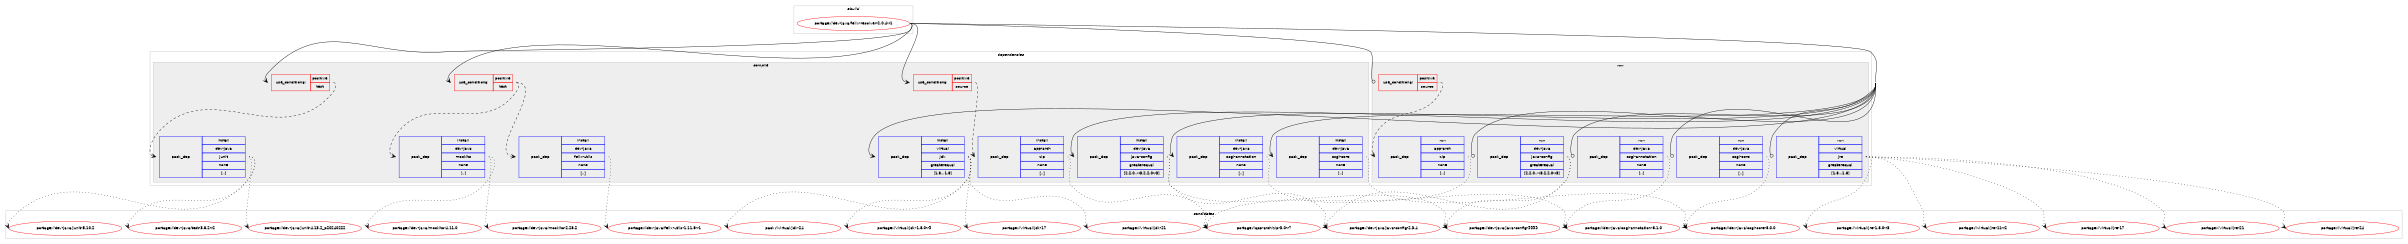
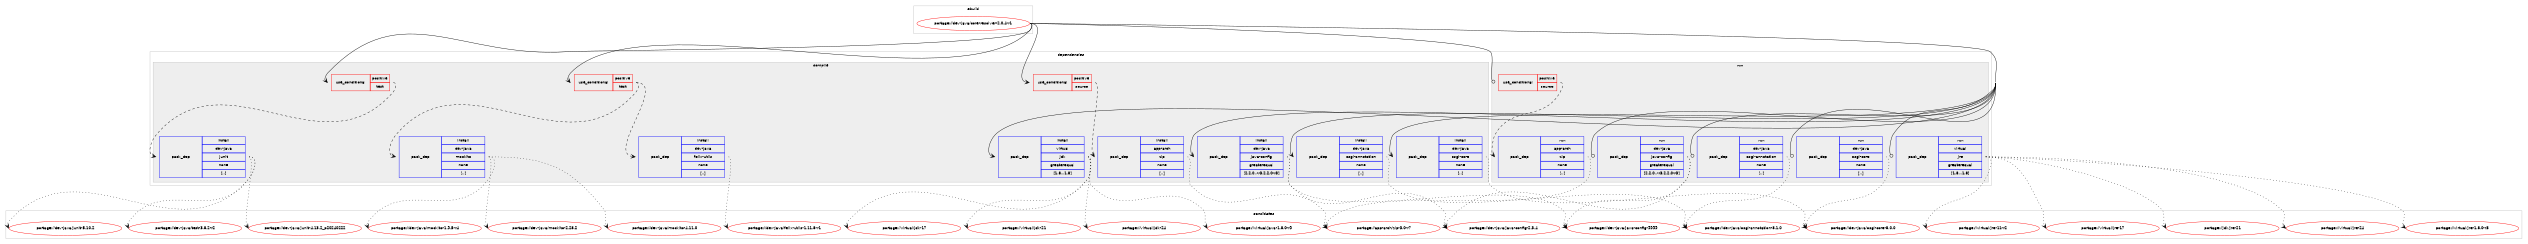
node "portage://dev-java/felix-resolver-2.0.4-r1": label "portage://dev-java/felix-resolver-2.0.4-r1" -> "portage://dev-java/core-resolver-2.0.4-r1"
node "portage://dev-java/mockito-1.9.5-r4": added
node "pack://virtual/jdk-24": label "pack://virtual/jdk-24" -> "portage://virtual/jdk-24"
node "portage://virtual/jdk-1.8.0-r9": label "portage://virtual/jdk-1.8.0-r9" -> "portage://virtual/java-1.8.0-r9"
node "portage://virtual/jre-21": label "portage://virtual/jre-21" -> "portage://jdk/jre-21"
